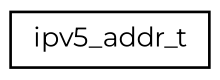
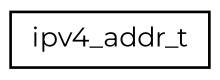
node "ipv5_addr_t": label "ipv5_addr_t" -> "ipv4_addr_t"
